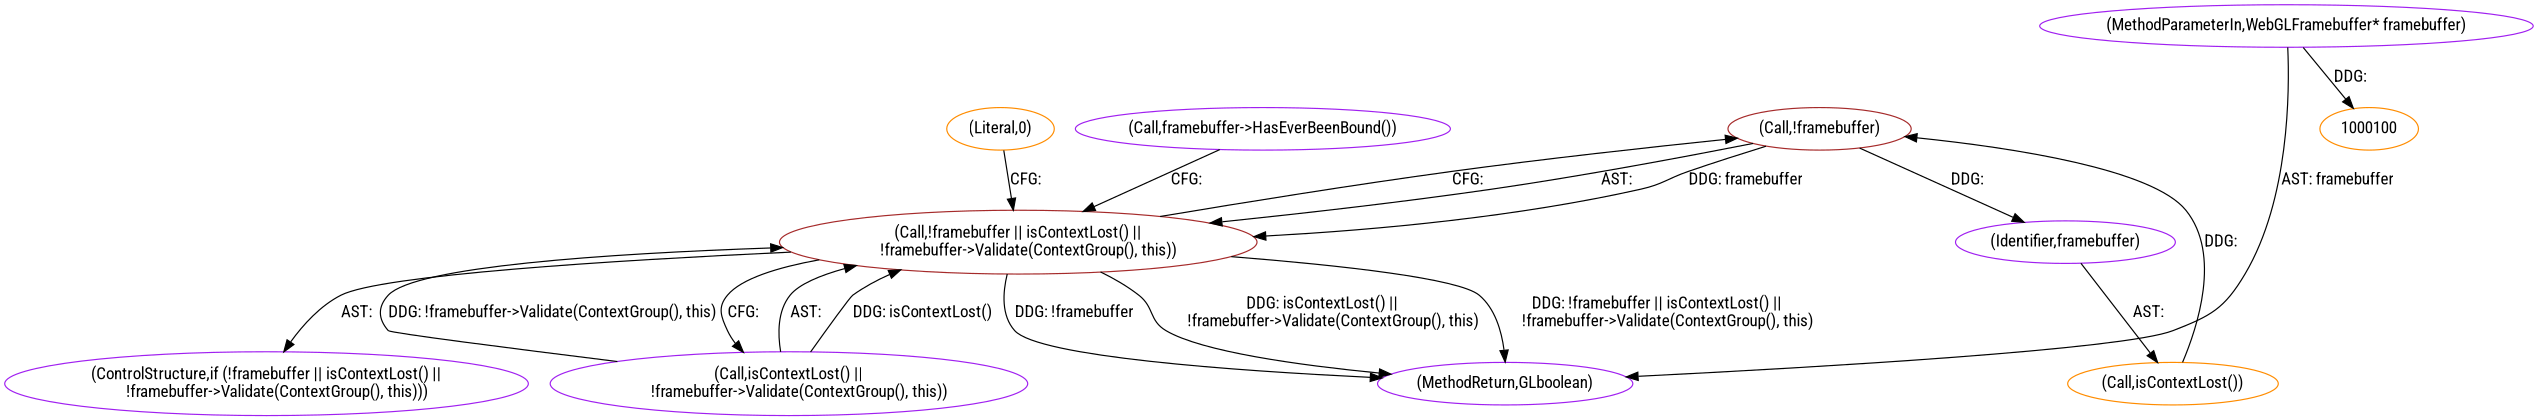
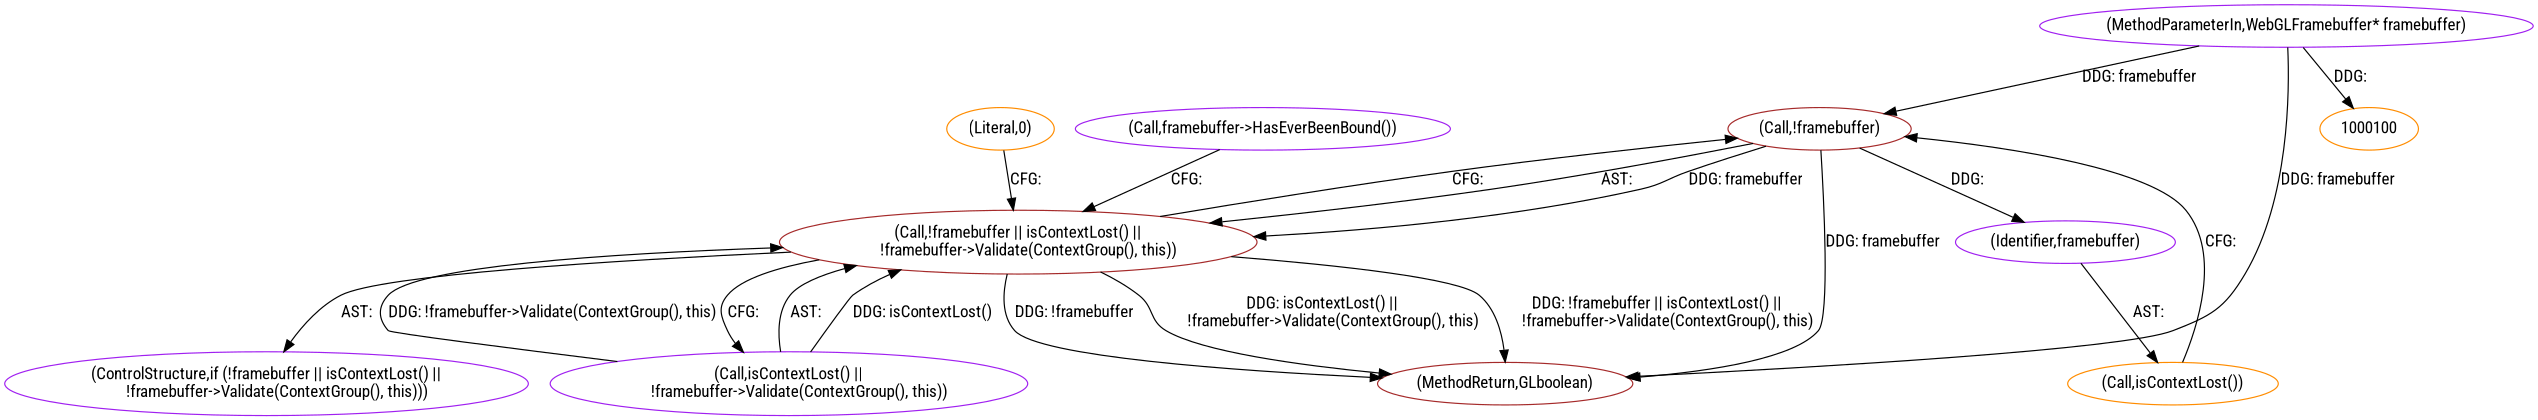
edge "(MethodParameterIn,WebGLFramebuffer* framebuffer)" -> "(Call,!framebuffer)": added, label "DDG: framebuffer"
edge "(MethodParameterIn,WebGLFramebuffer* framebuffer)" -> "(MethodReturn,GLboolean)": label "AST: framebuffer" -> "DDG: framebuffer"
edge "(Call,isContextLost())" -> "(Call,!framebuffer)": label "DDG: " -> "CFG: "
edge "(Call,!framebuffer)" -> "(MethodReturn,GLboolean)": added, label "DDG: framebuffer"
node "(MethodReturn,GLboolean)": color purple -> brown
